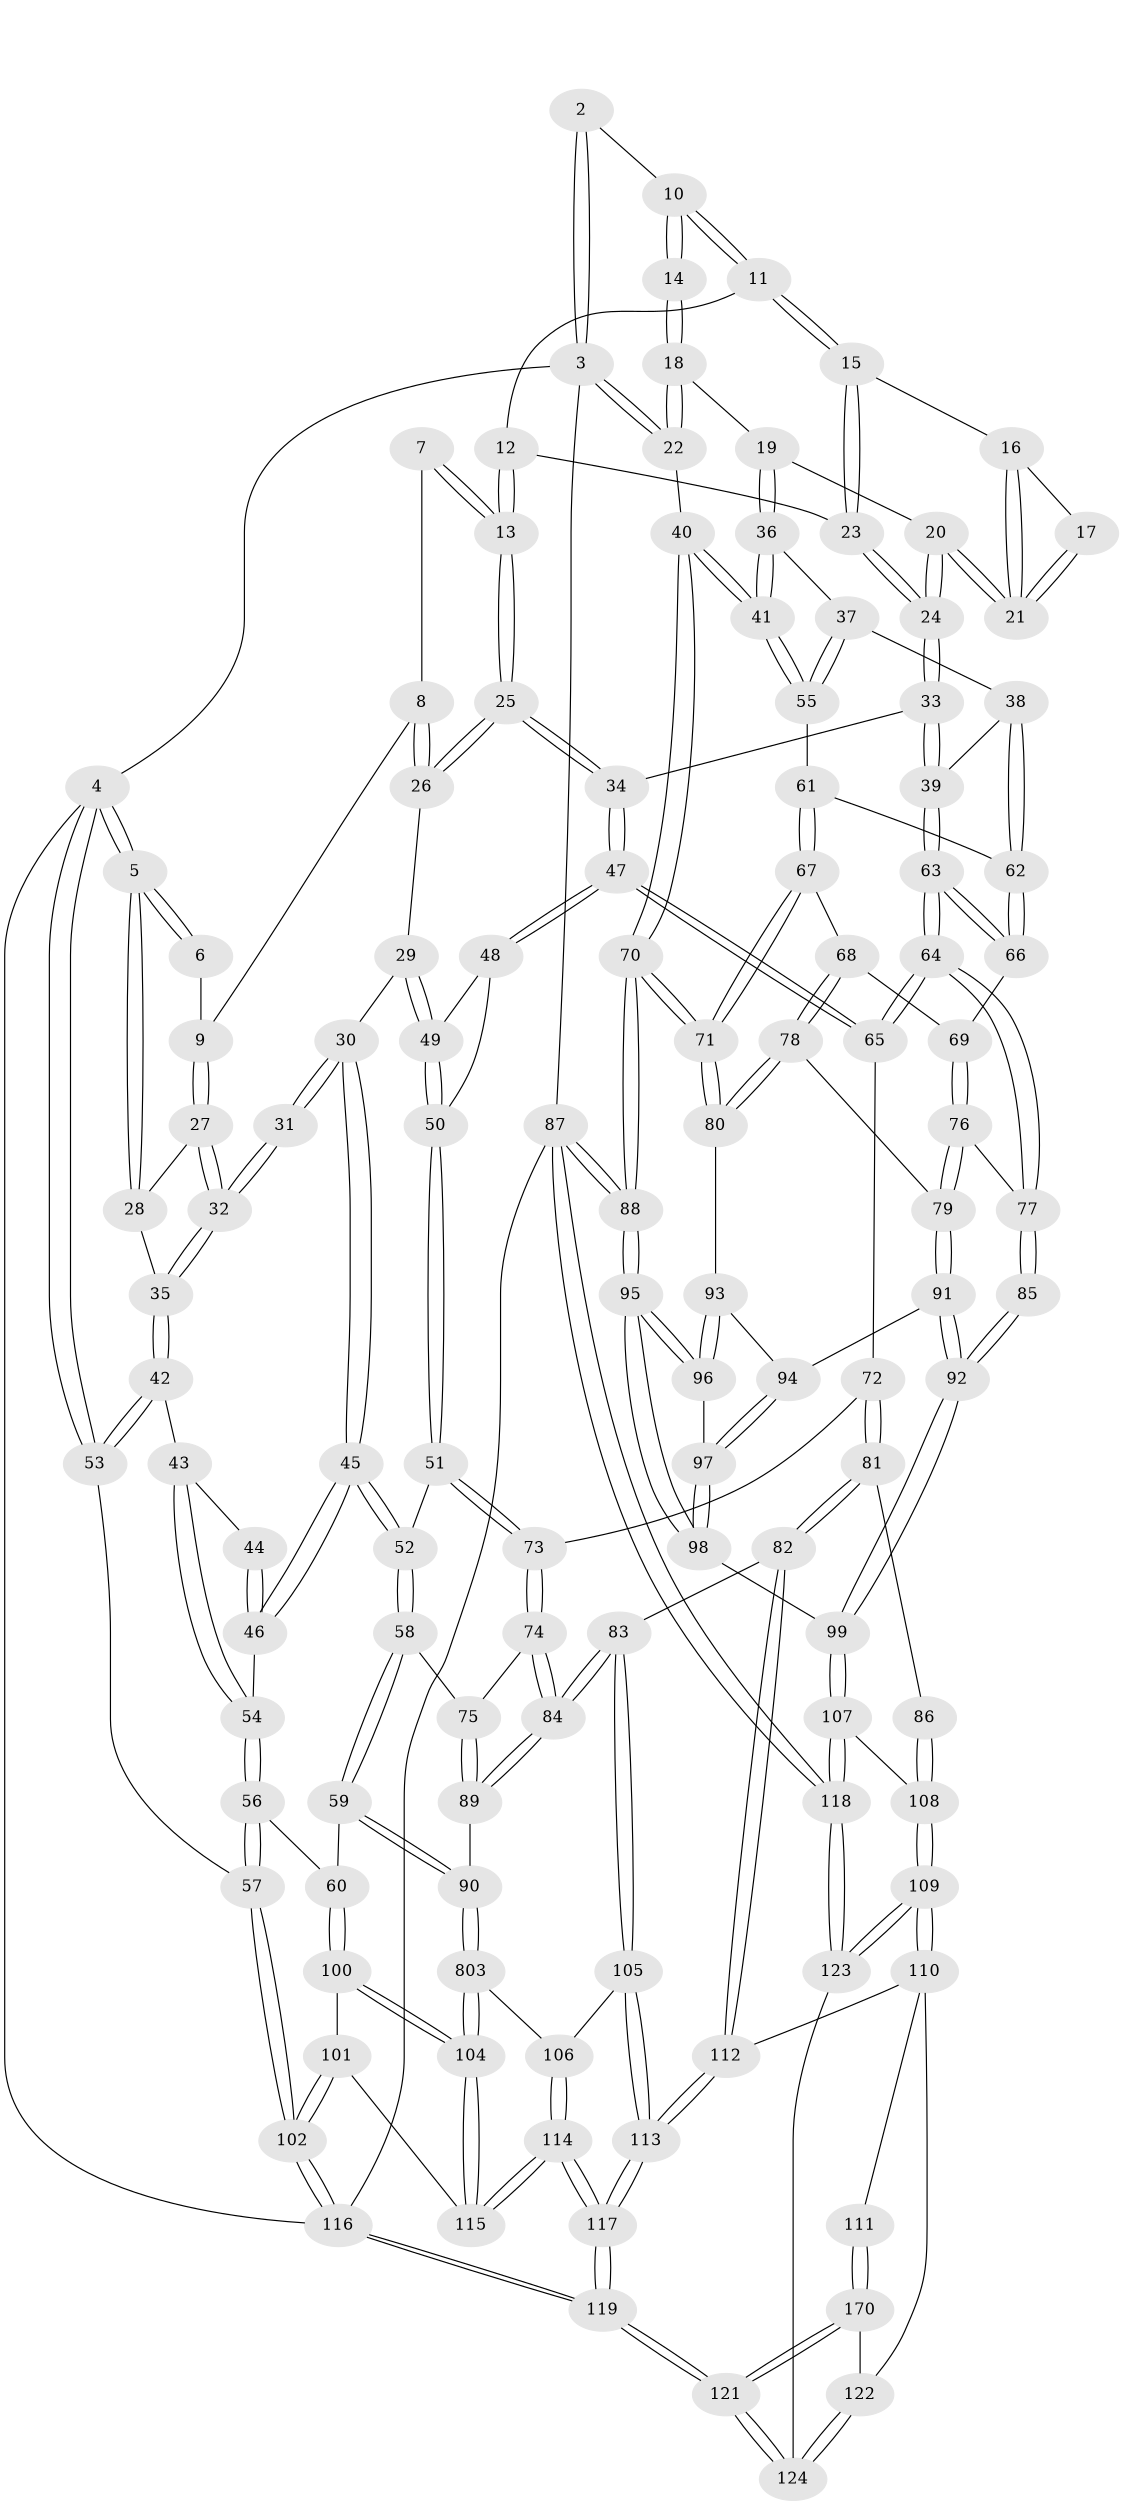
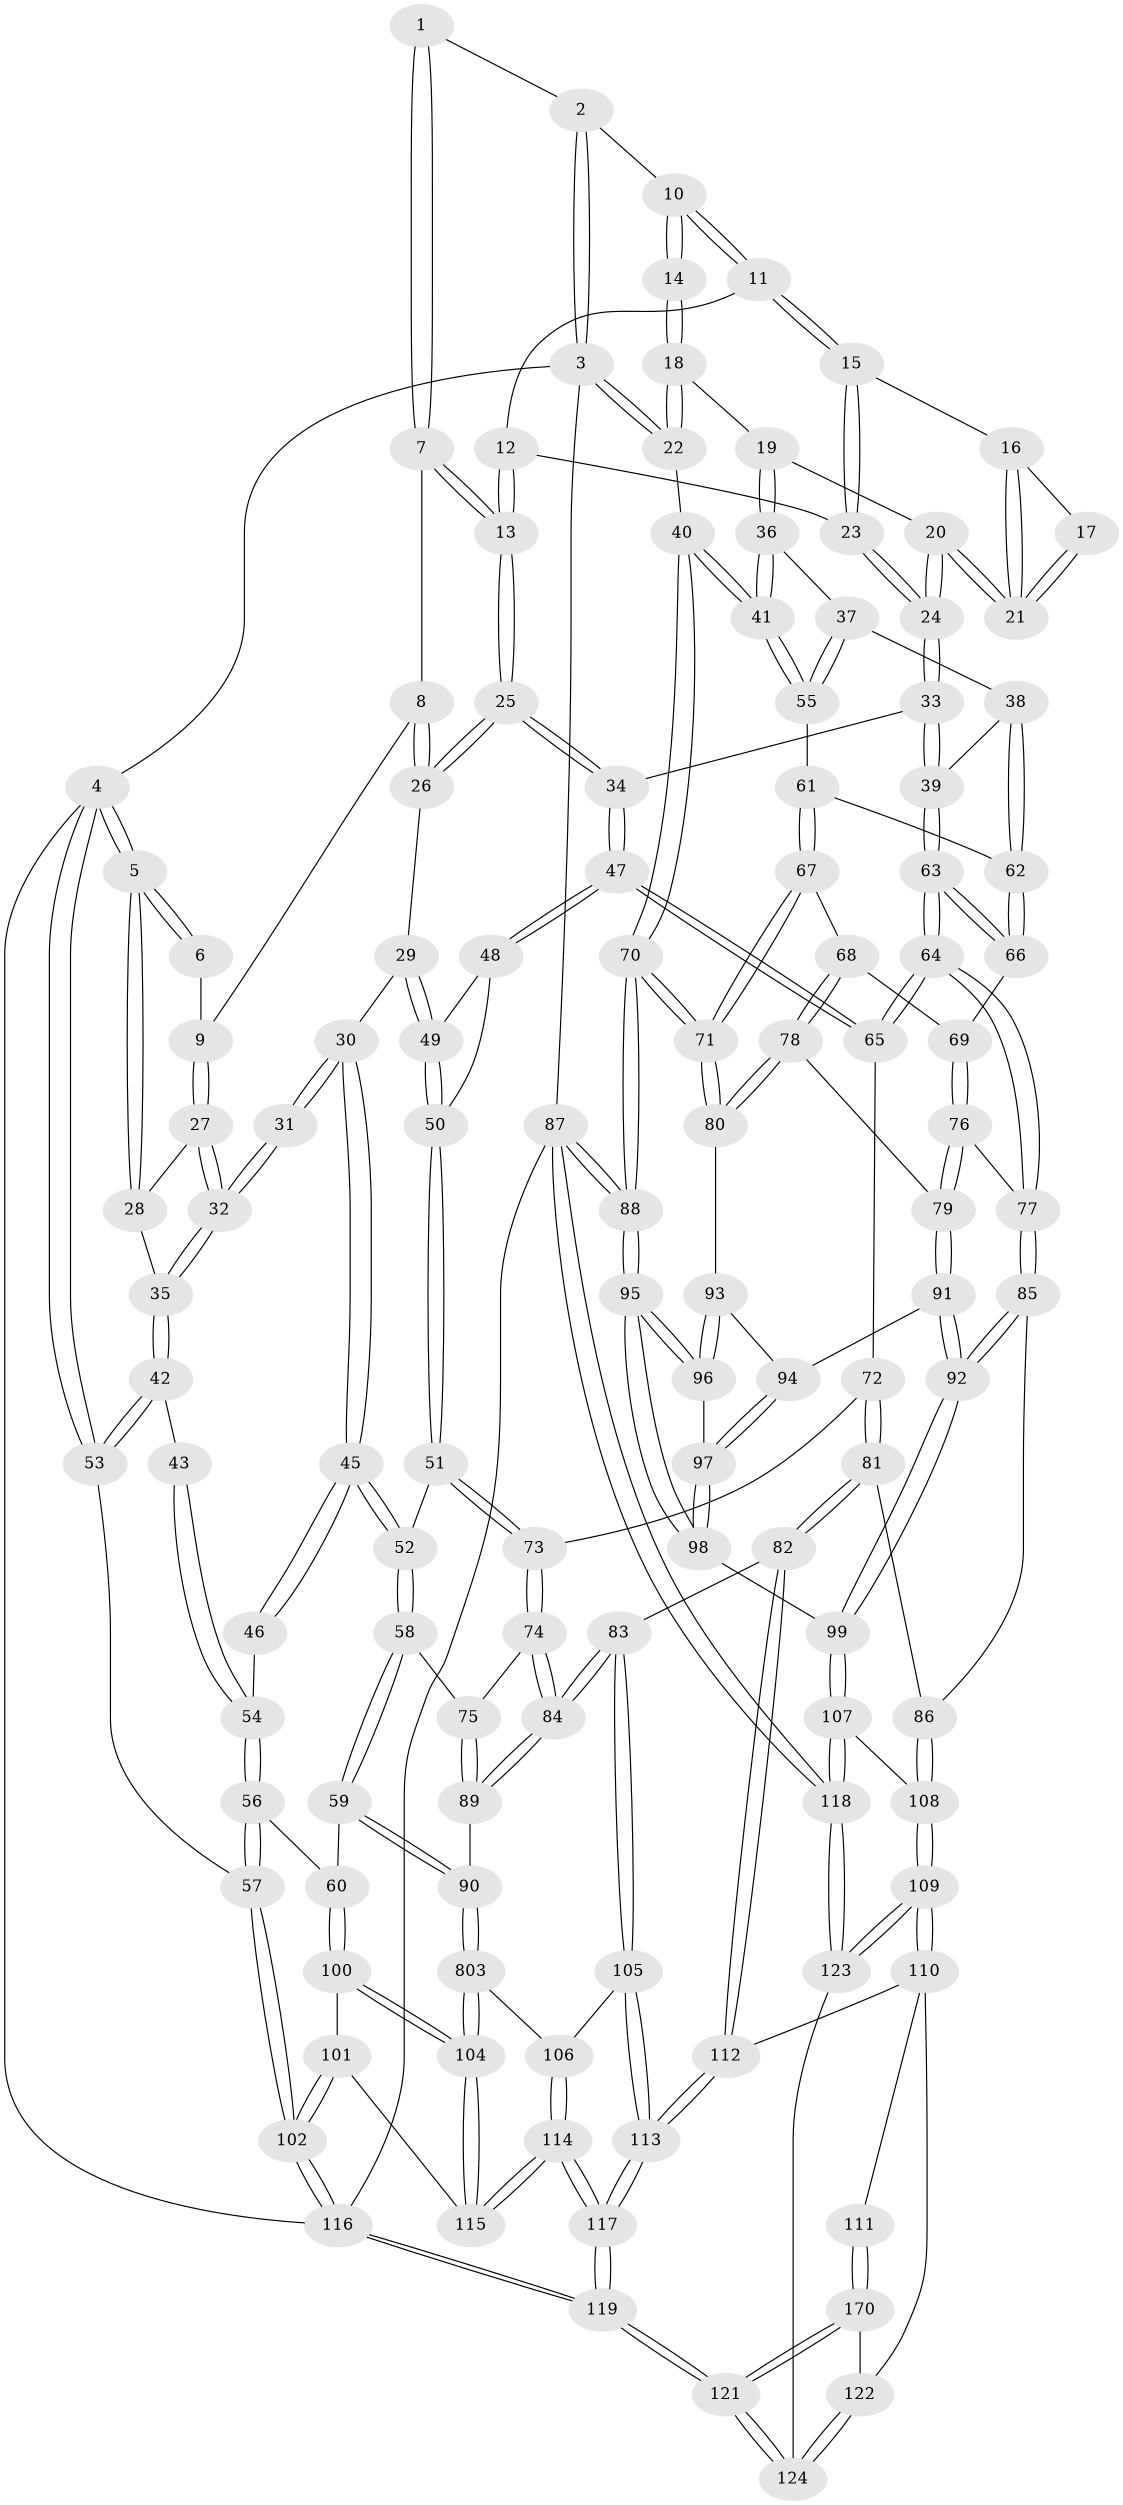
node "1": added
edge "85" -- "86": added
node "44": removed
